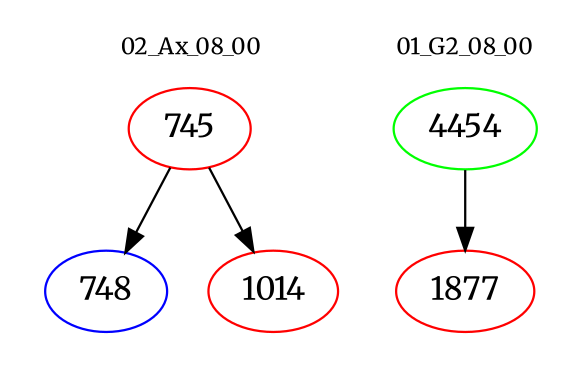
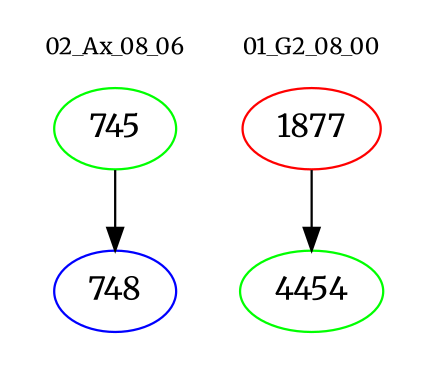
cluster "02_Ax_08_00": label "02_Ax_08_00" -> "02_Ax_08_06"
node "745": color red -> green
edge "4454" -> "1877": reversed
node "1014": removed
